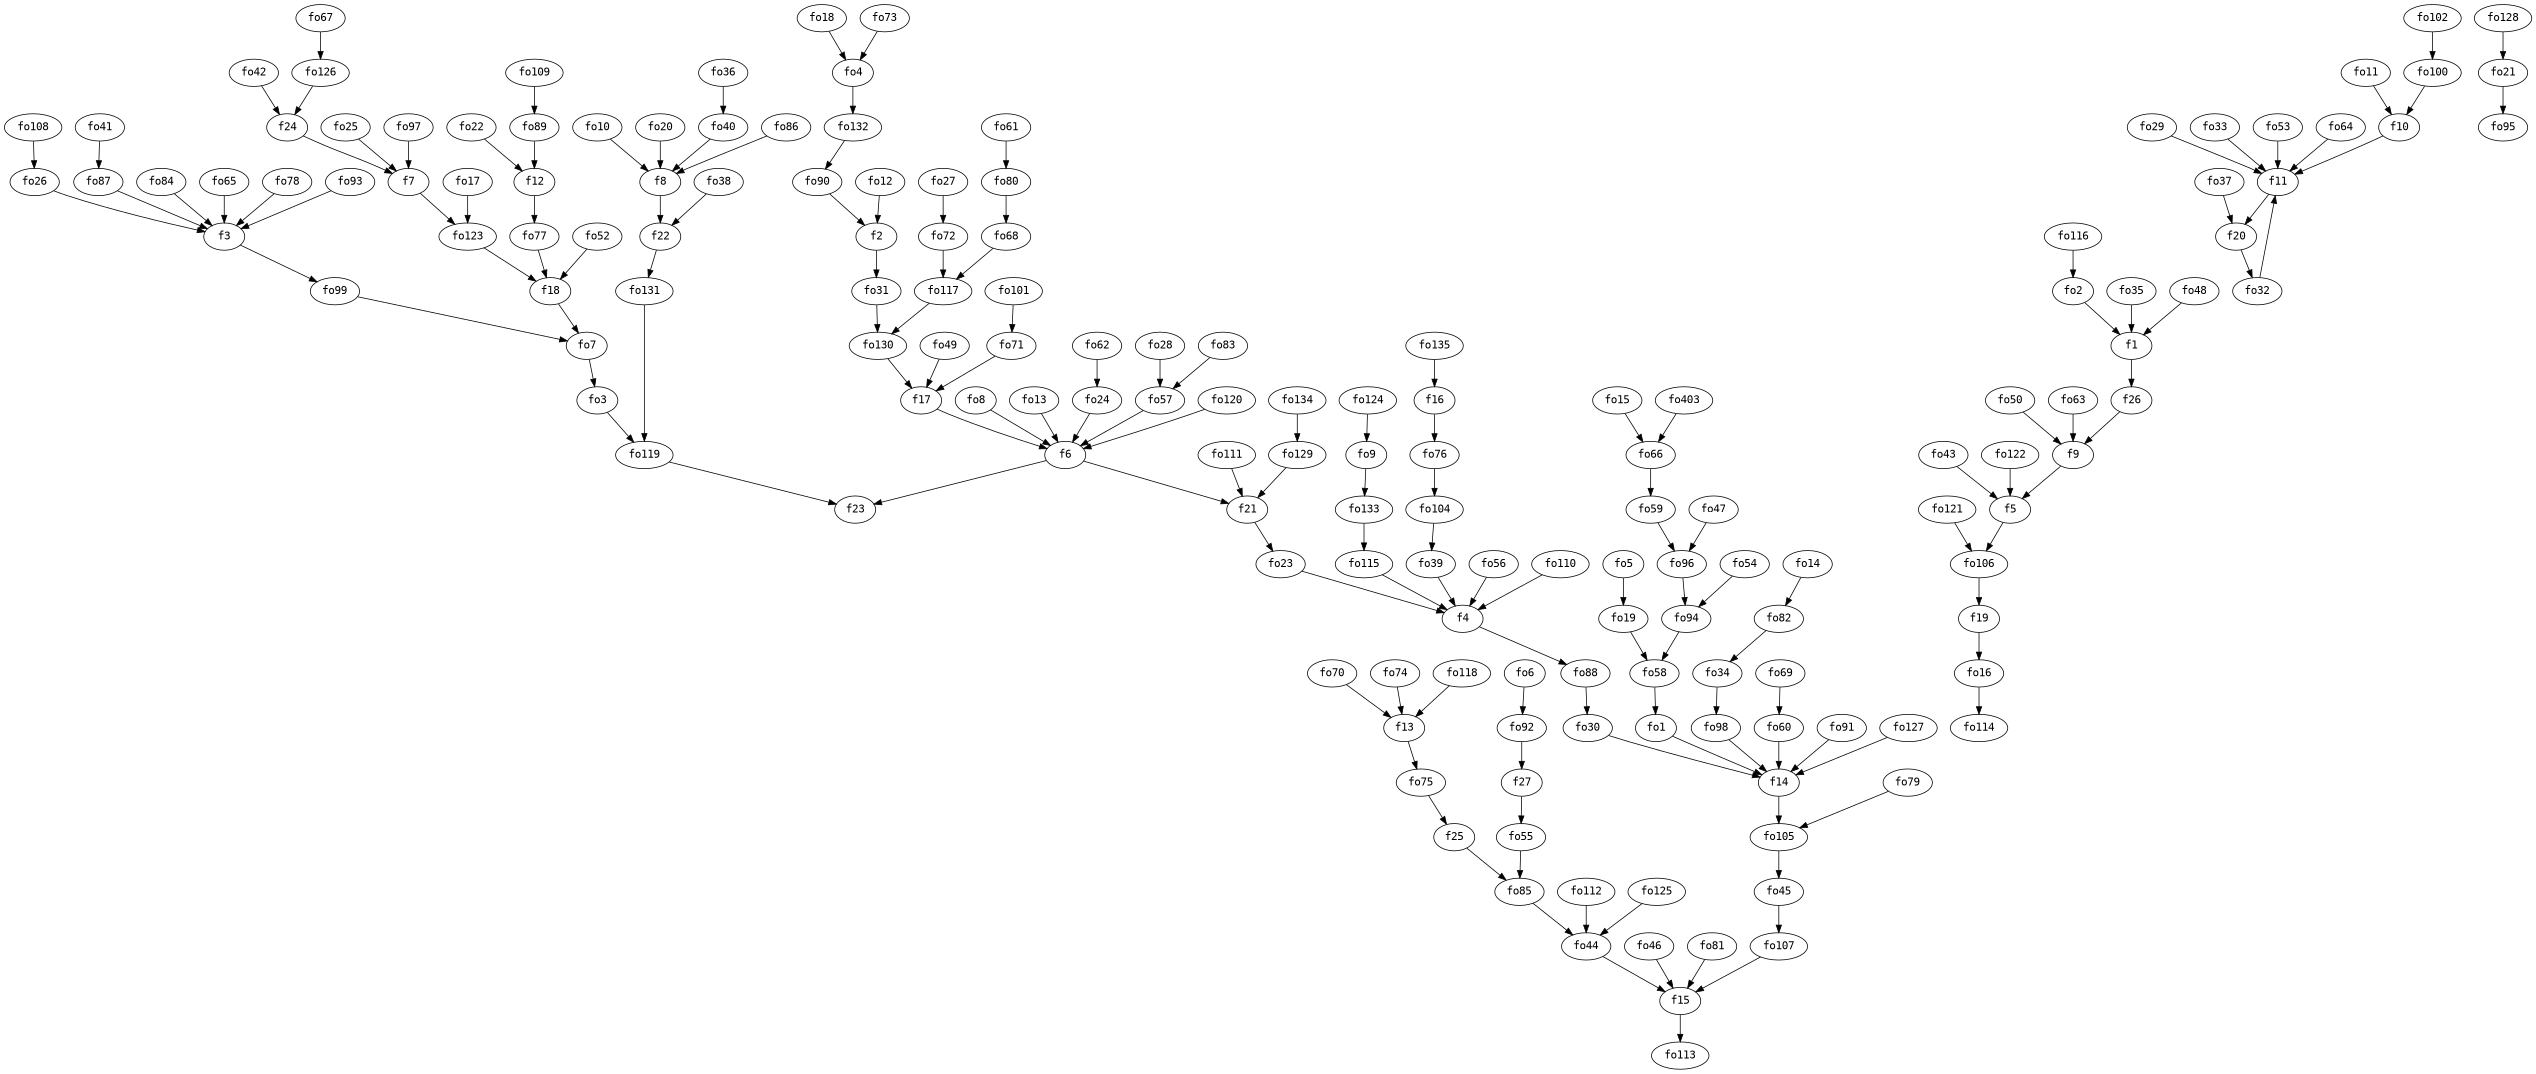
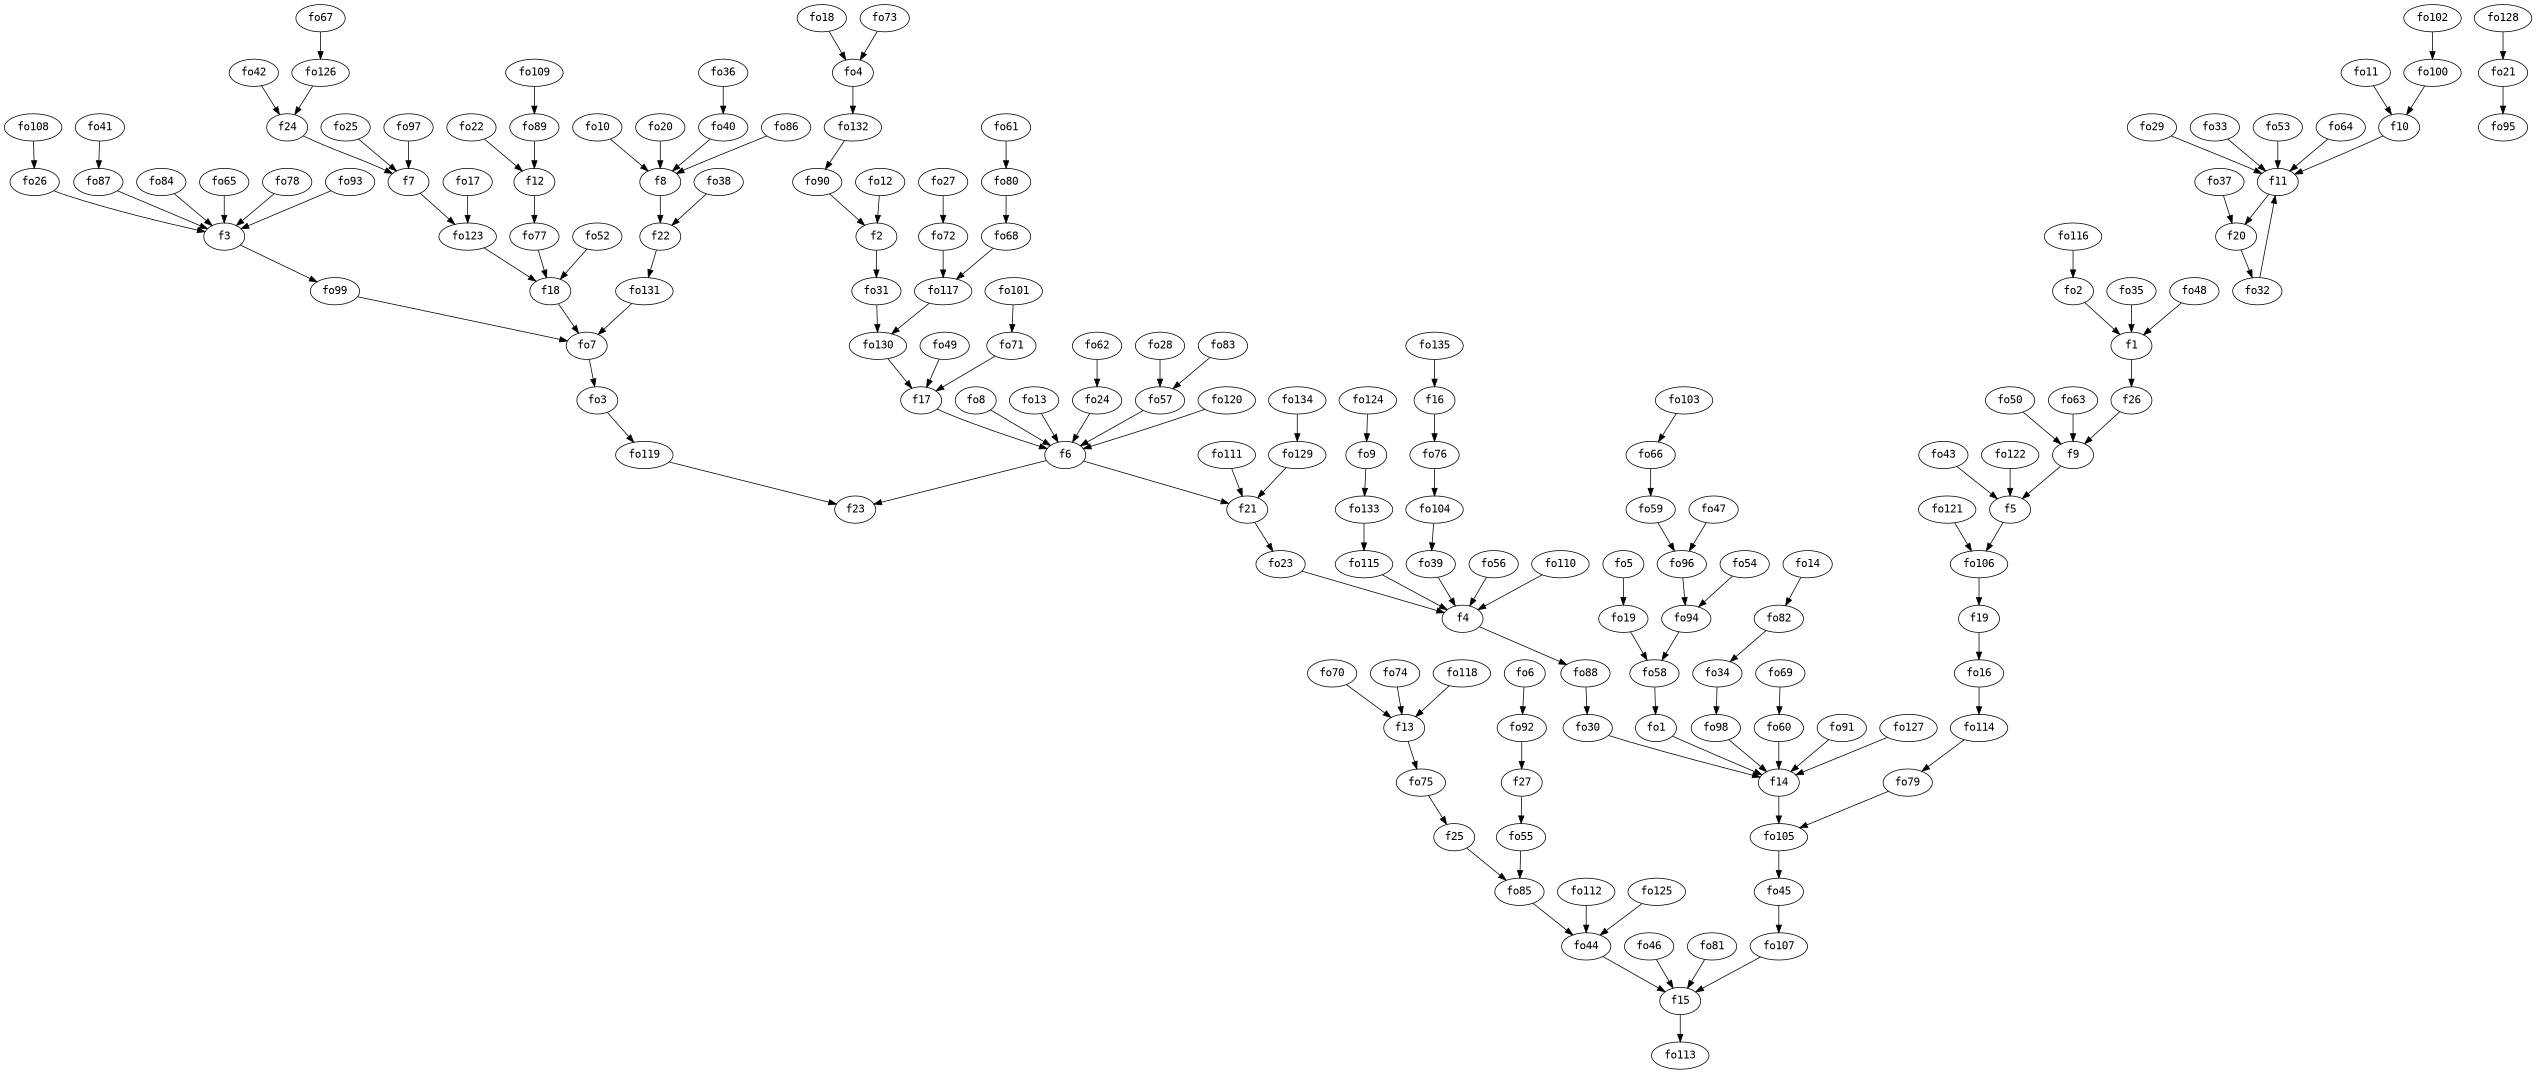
edge "fo131" -> "fo119": now "fo131" -> "fo7"
node "fo15": removed
node "fo403": label "fo403" -> "fo103"
edge "fo114" -> "fo79": added
